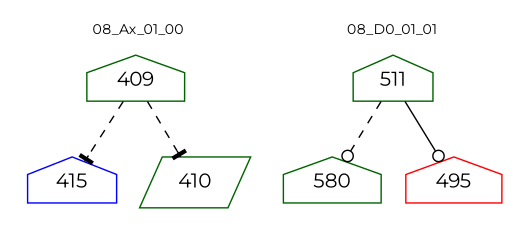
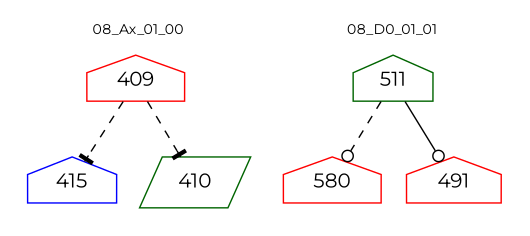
node "409": color darkgreen -> red
node "580": color darkgreen -> red
node "495": label "495" -> "491"
